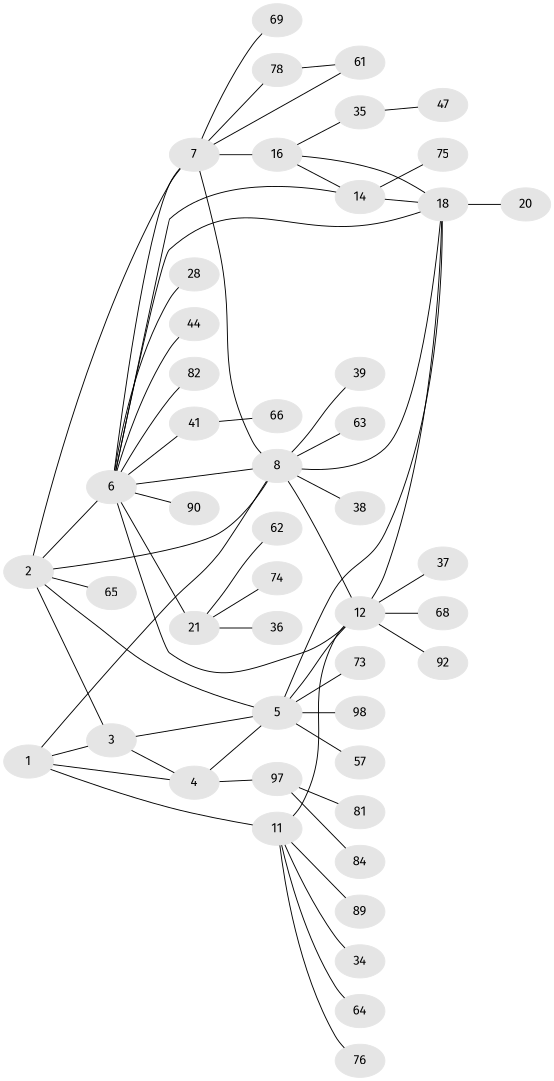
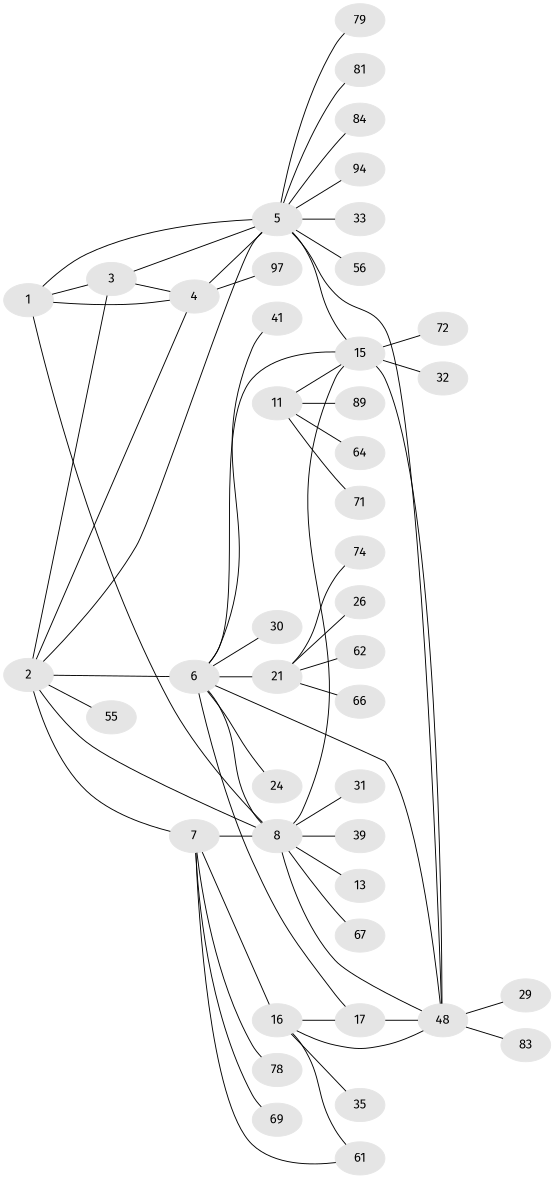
edge "61" -- "78": now "61" -- "16"
node "47": removed
node "75": removed
node "14": label "14" -> "17"
node "18": label "18" -> "48"
node "20": label "20" -> "29"
node "33": added
node "28": label "28" -> "24"
edge "7" -- "6": removed
node "44": removed
node "82": removed
edge "66" -- "41": now "66" -- "21"
node "63": label "63" -> "13"
edge "4" -- "2": added
node "90": label "90" -> "30"
node "38": label "38" -> "31"
node "37": label "37" -> "32"
node "65": label "65" -> "55"
node "12": label "12" -> "15"
node "68": removed
node "36": label "36" -> "26"
node "73": label "73" -> "79"
node "92": label "92" -> "72"
node "98": label "98" -> "94"
node "57": label "57" -> "56"
edge "97" -- "81": now "5" -- "81"
edge "1" -- "11": now "1" -- "5"
edge "97" -- "84": now "5" -- "84"
node "67": added
node "34": removed
node "83": added
node "76": label "76" -> "71"
